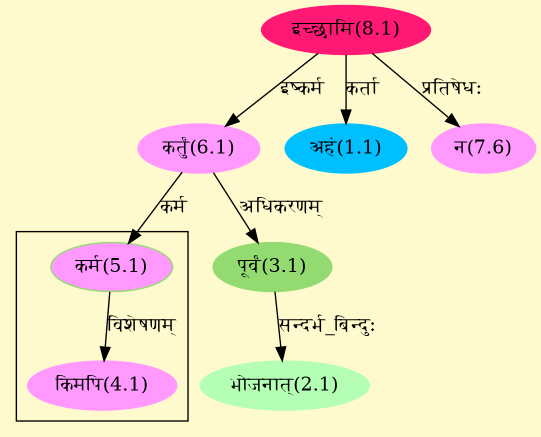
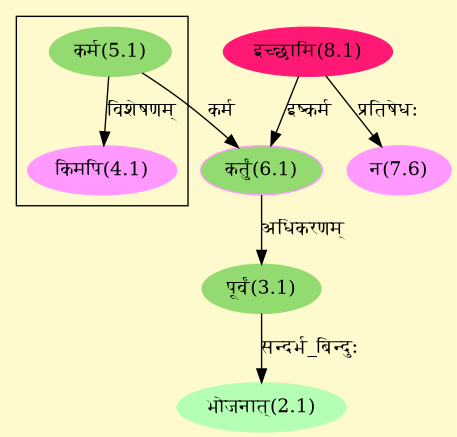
node "कर्तुं(6.1)": fillcolor #ff99ff -> #93db70
node "अहं(1.1)": removed
edge "कर्तुं(6.1)" -> "कर्म(5.1)": reversed
node "कर्म(5.1)": fillcolor #ff99ff -> #93db70
